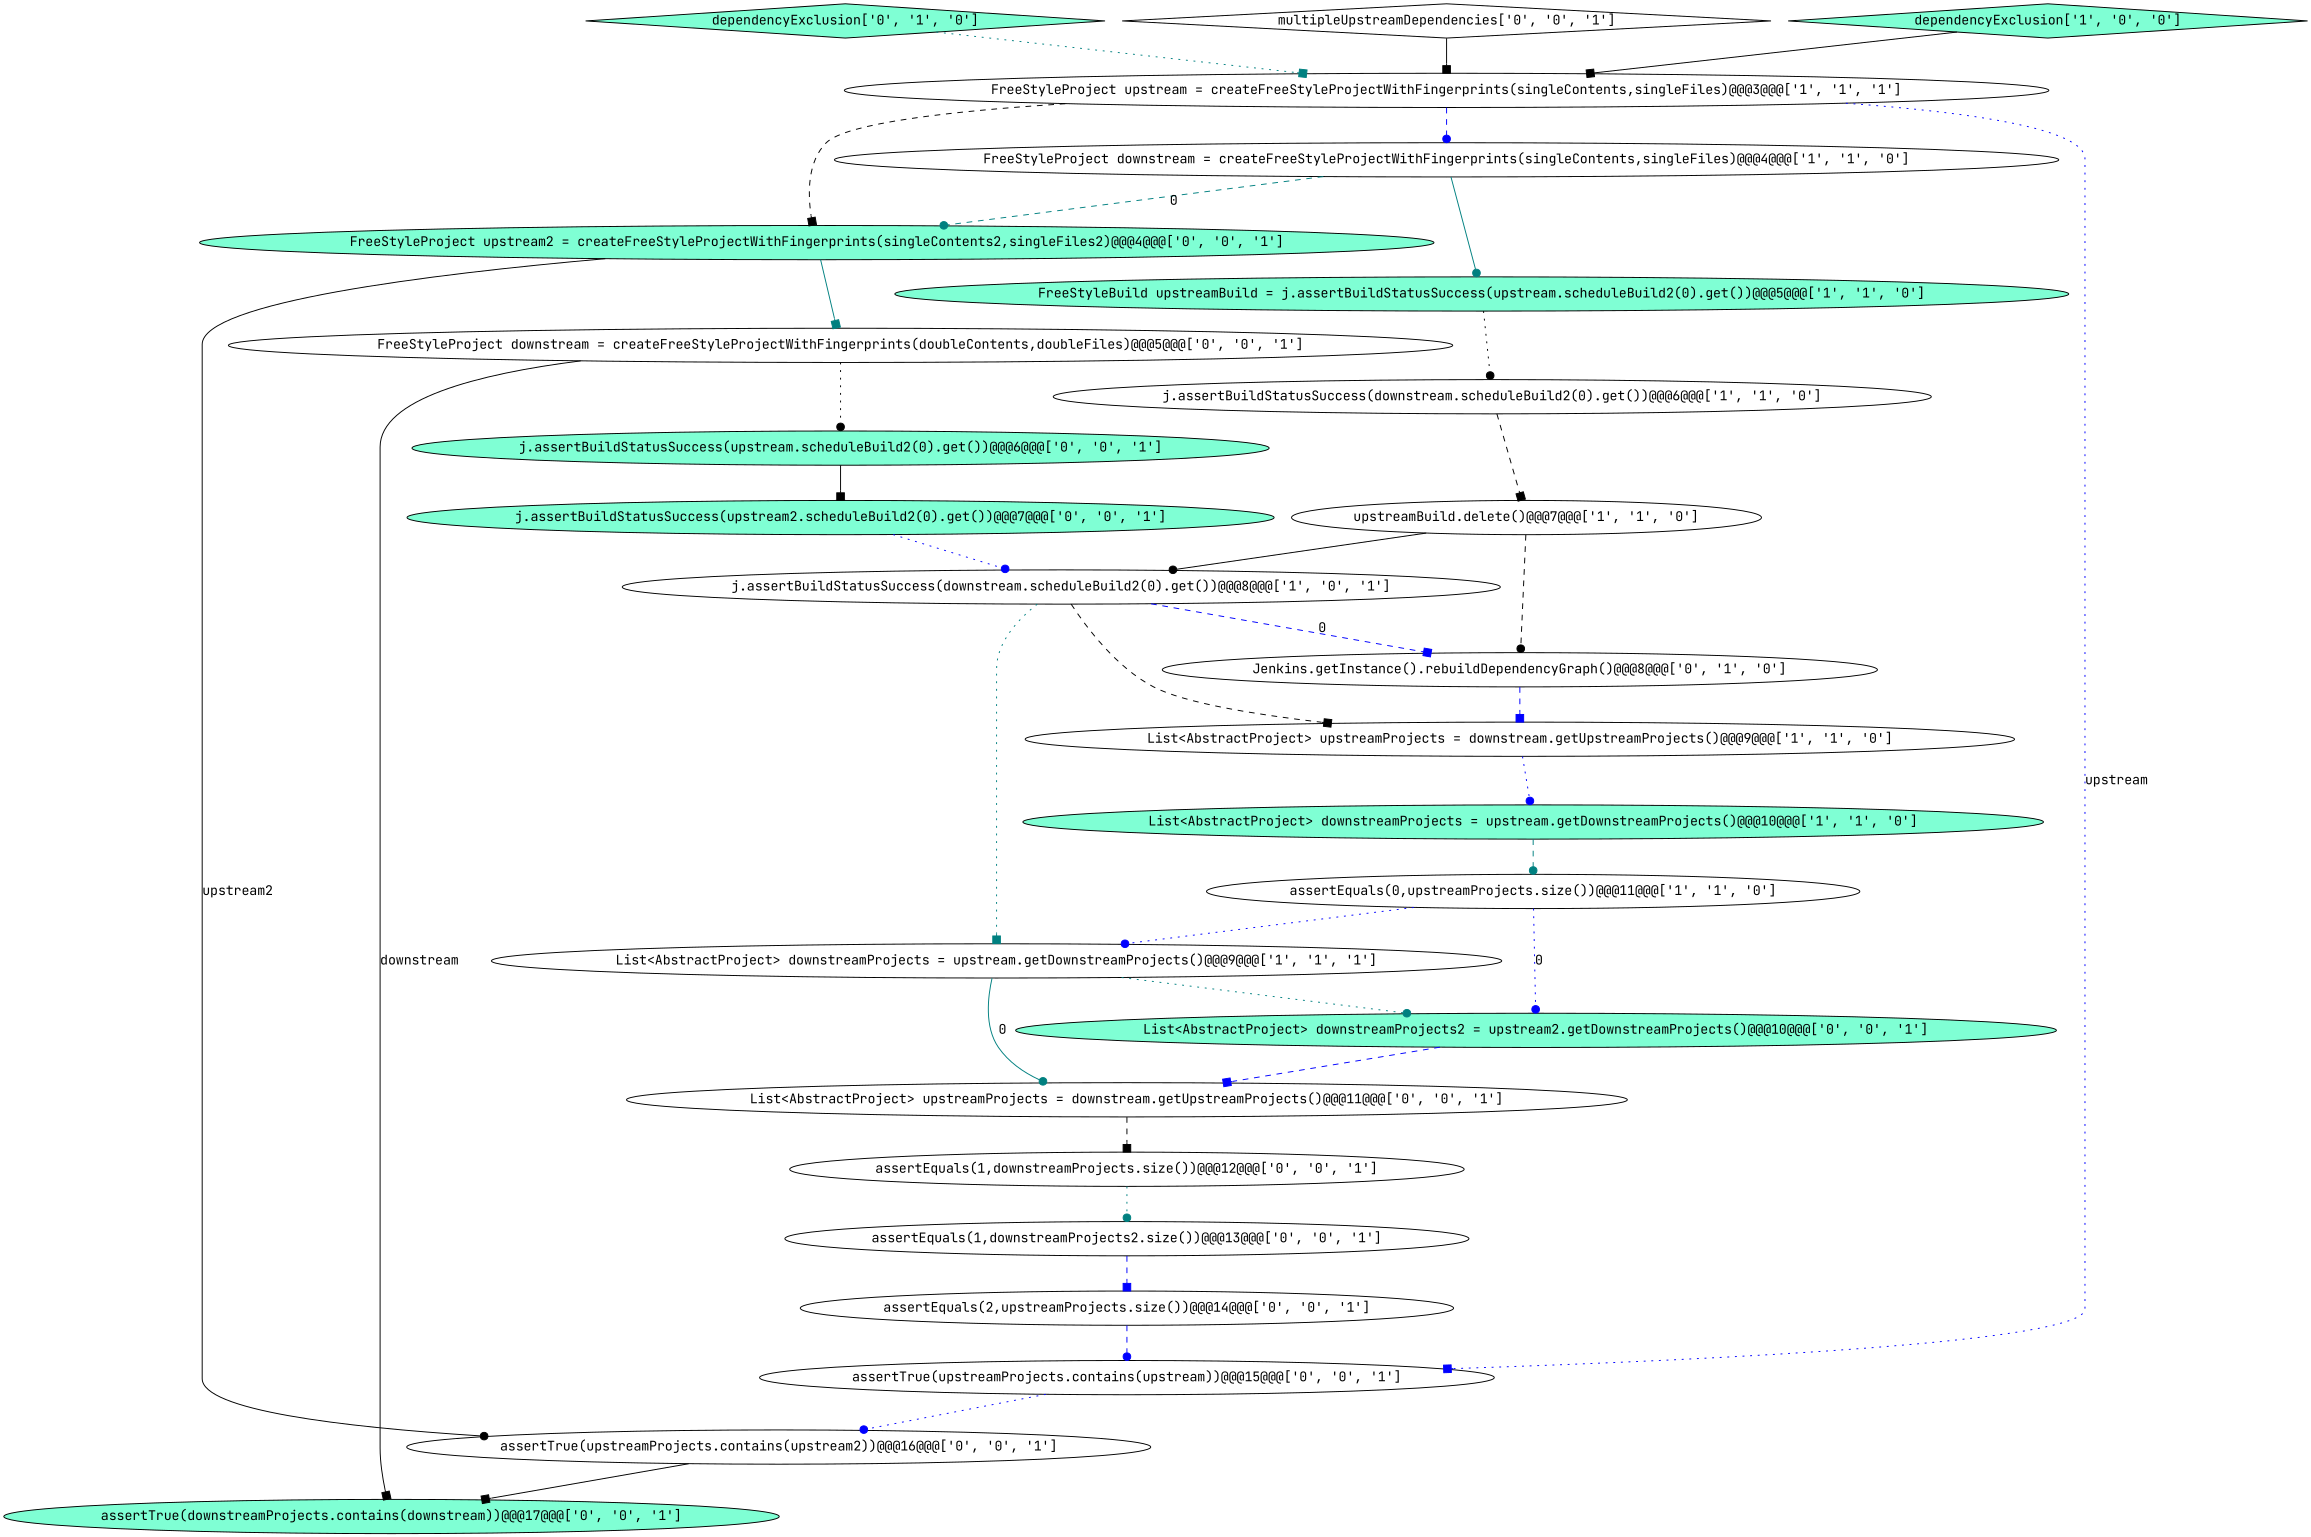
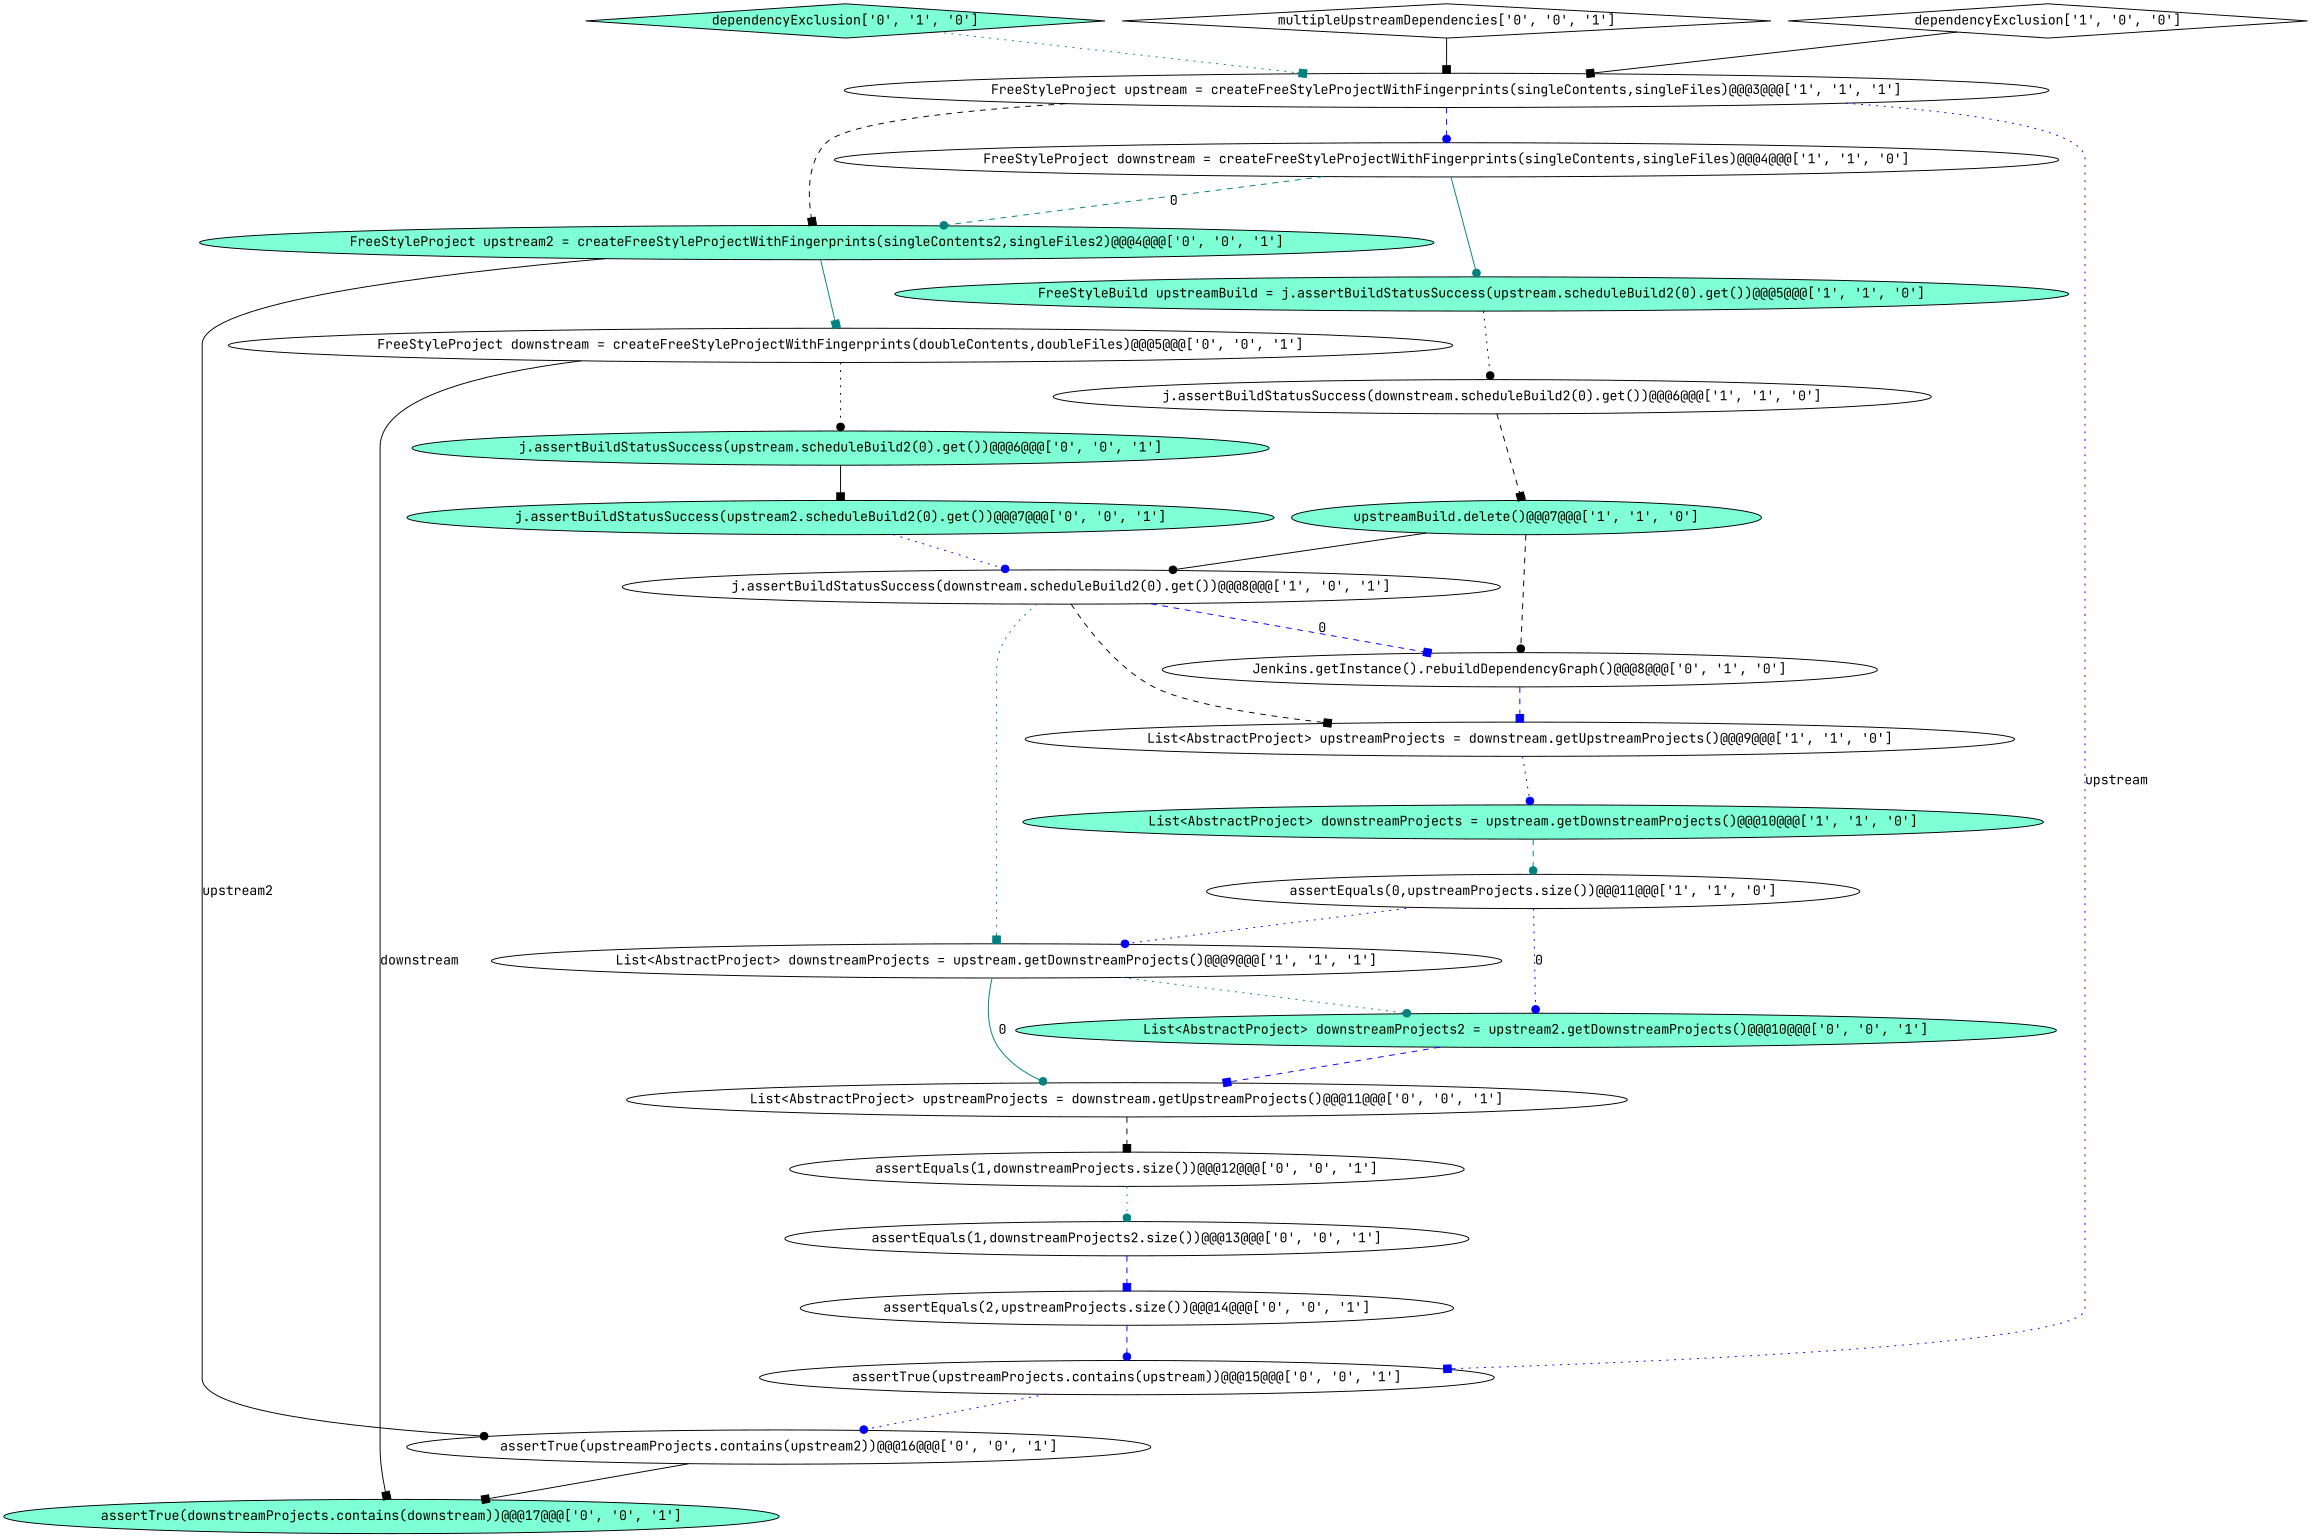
node "dependencyExclusion['1', '0', '0']": fillcolor aquamarine -> white
node "upstreamBuild.delete()@@@7@@@['1', '1', '0']": fillcolor white -> aquamarine
